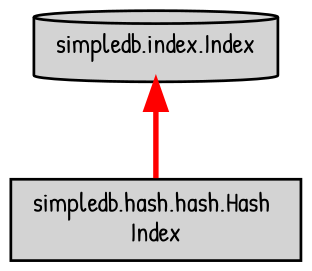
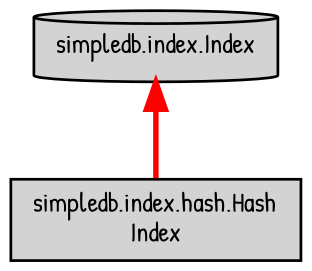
node "simpledb.hash.hash.Hash Index": label "simpledb.hash.hash.Hash Index" -> "simpledb.index.hash.Hash Index"
